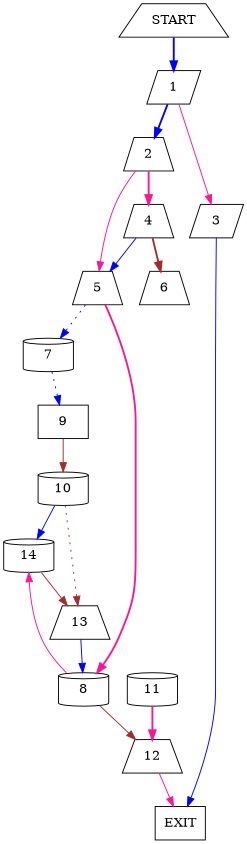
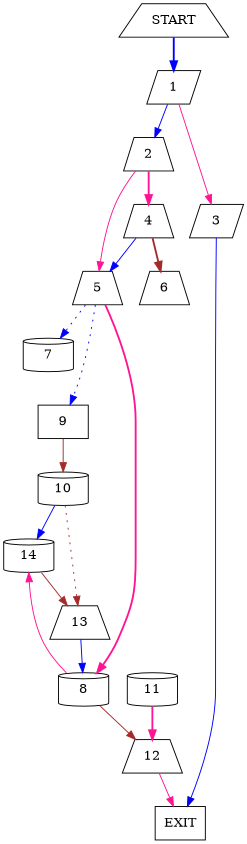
edge "1" -> "2": style bold -> solid
edge "7" -> "9": now "5" -> "9"
